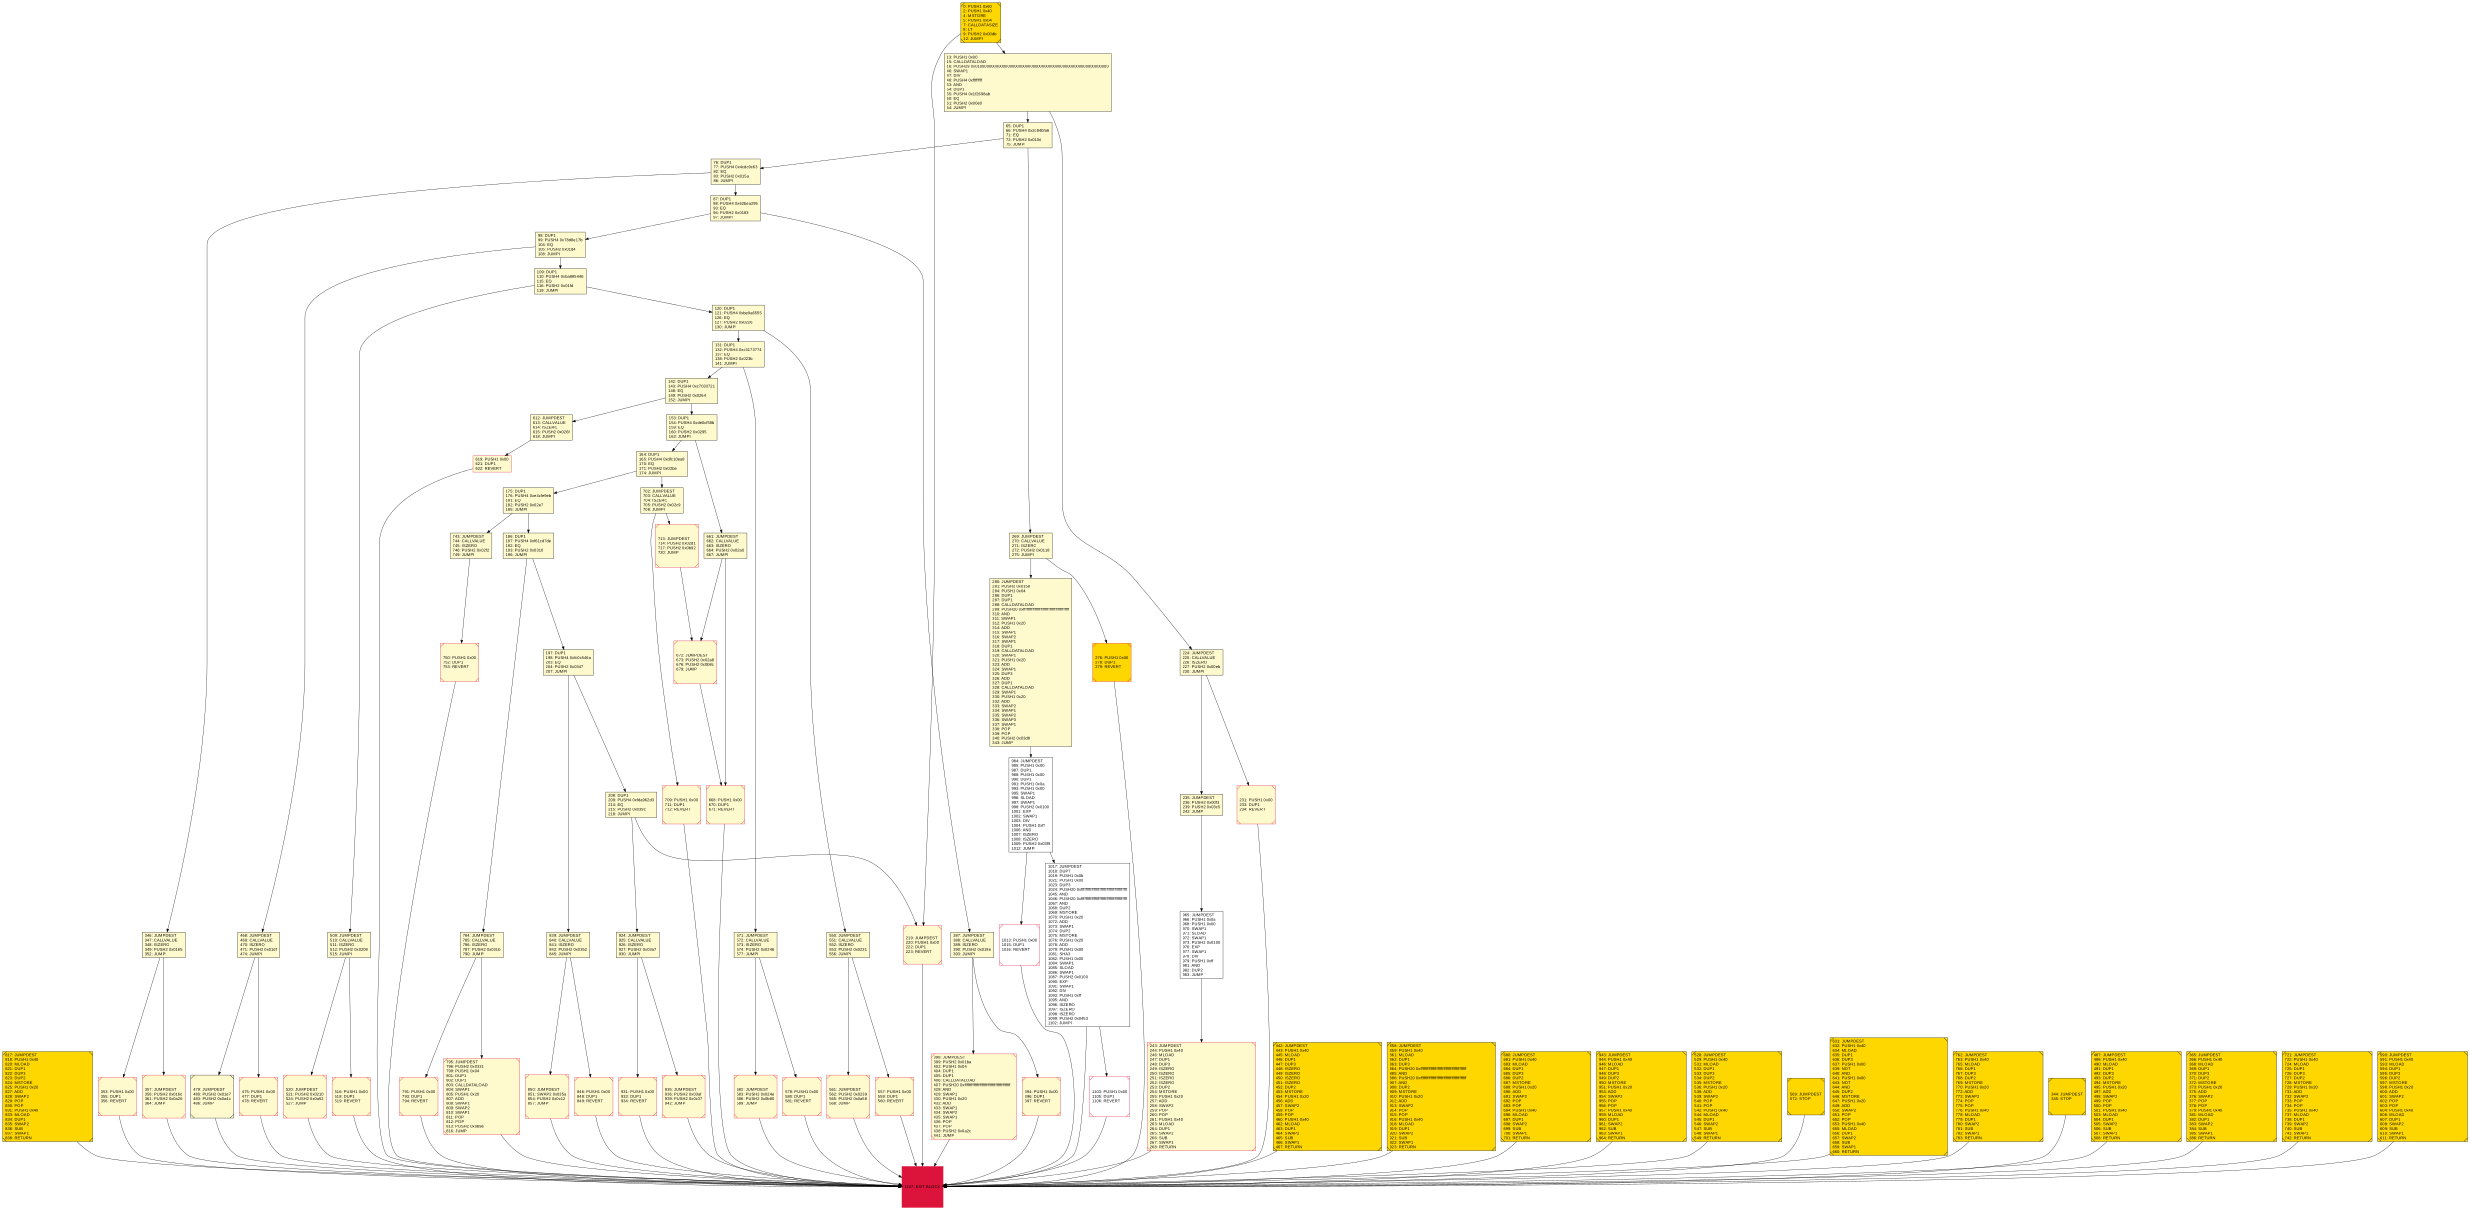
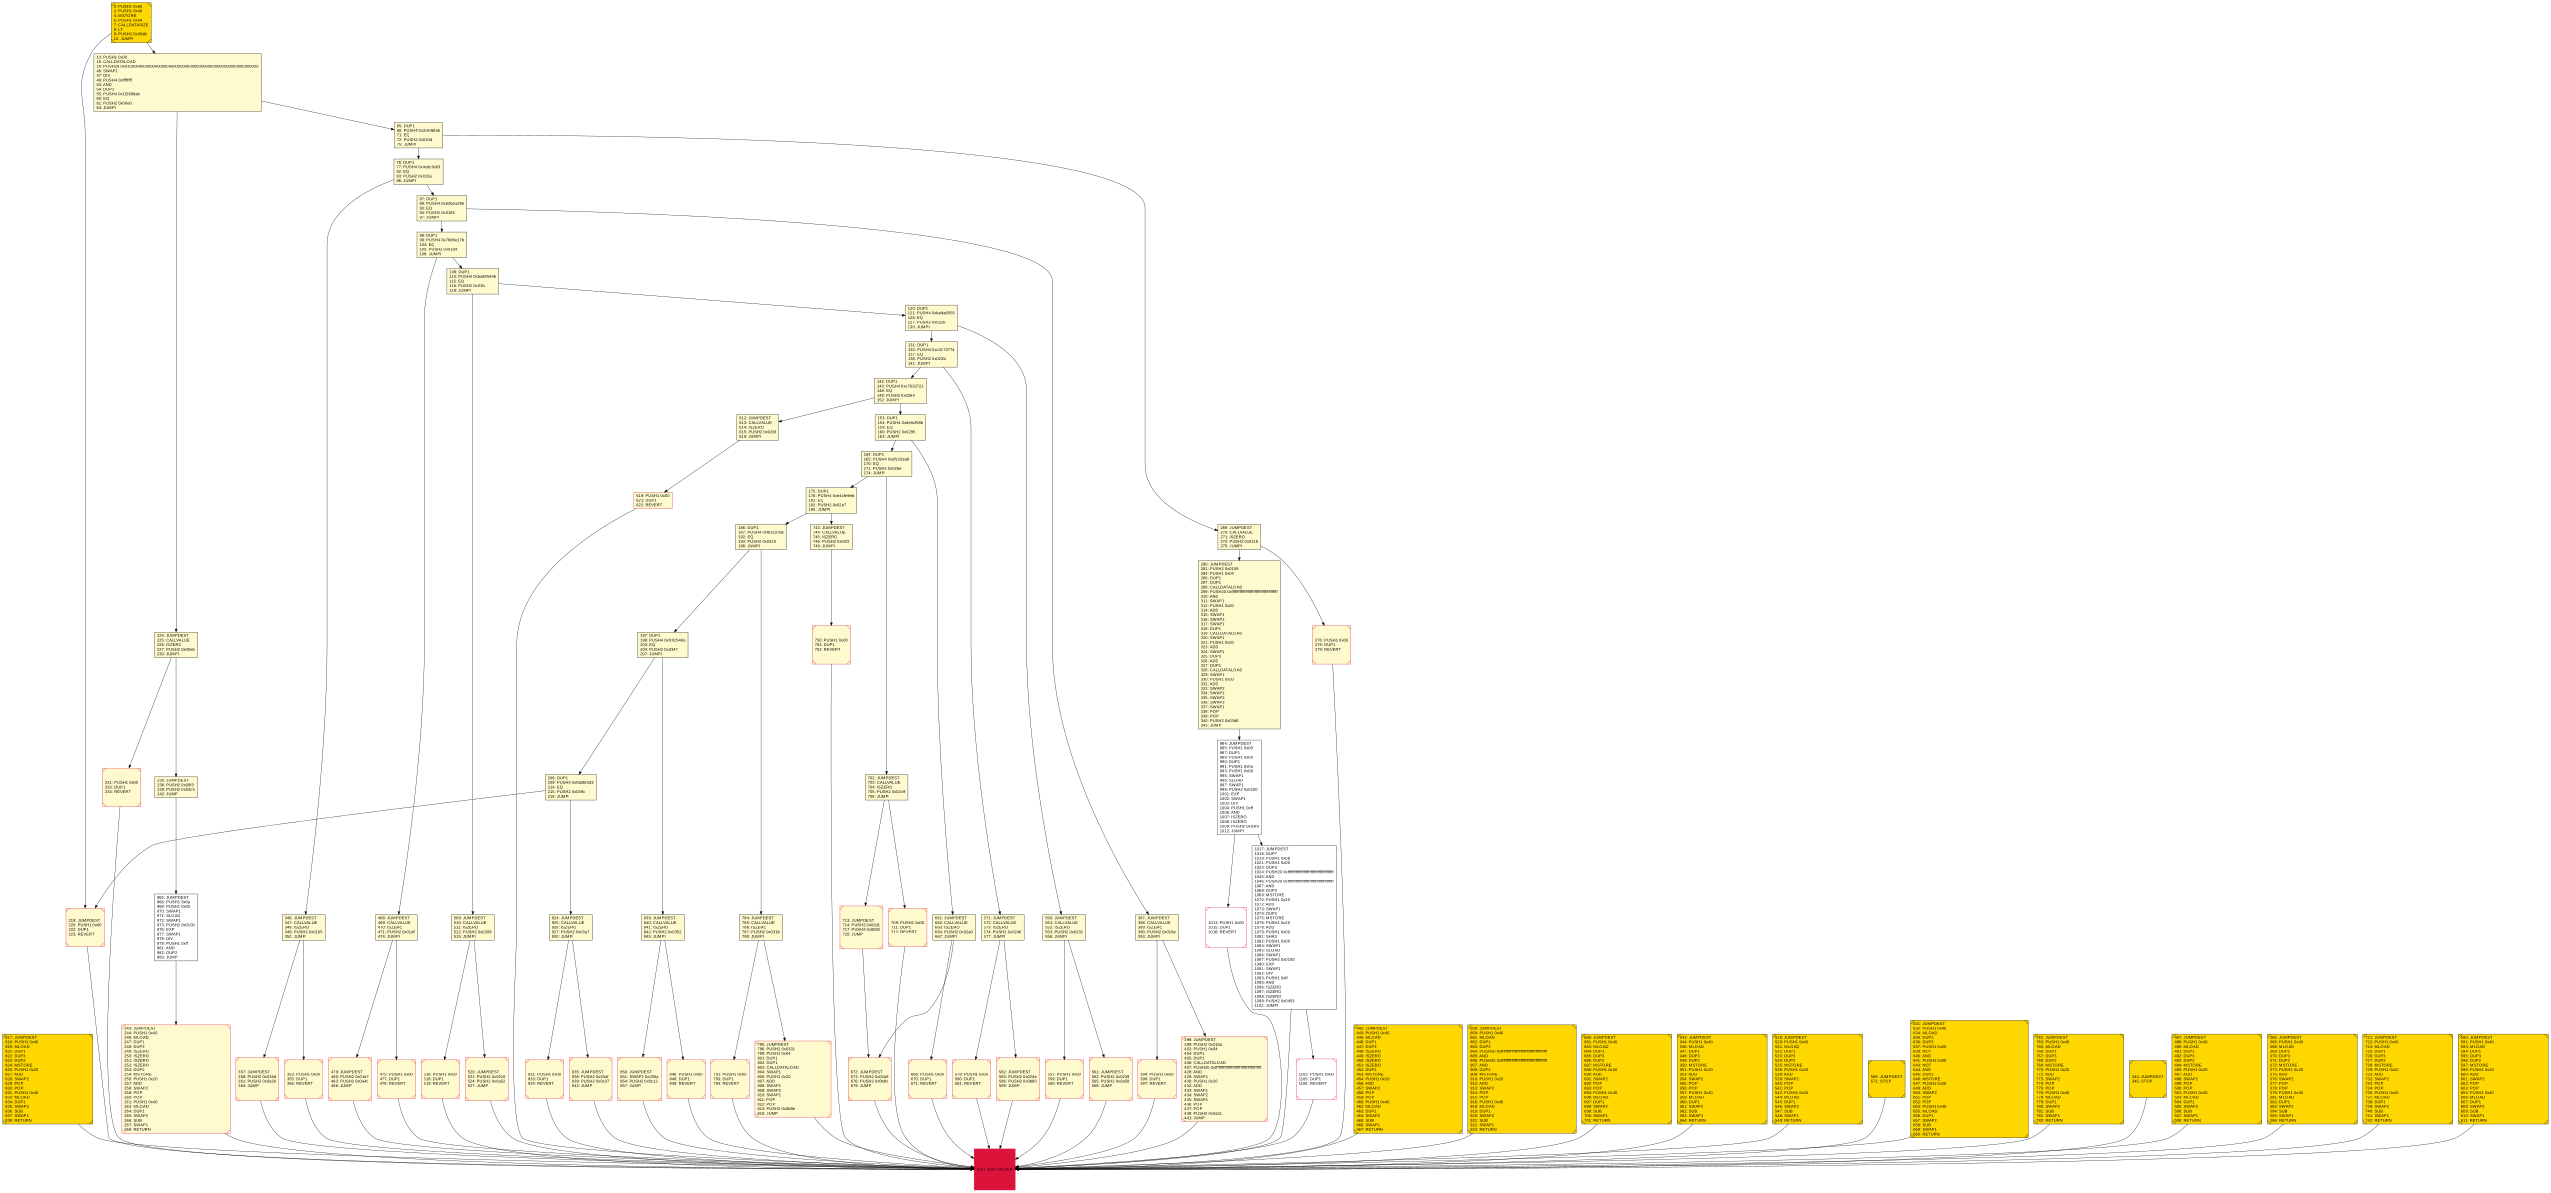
node "276: PUSH1 0x00 278: DUP1 279: REVERT": fillcolor gold -> lemonchiffon
edge "672: JUMPDEST 673: PUSH2 0x02a8 676: PUSH2 0x0b8c 679: JUMP" -> "668: PUSH1 0x00 670: DUP1 671: REVERT": now "672: JUMPDEST 673: PUSH2 0x02a8 676: PUSH2 0x0b8c 679: JUMP" -> "1107: EXIT BLOCK"
node "479: JUMPDEST 480: PUSH2 0x01e7 483: PUSH2 0x0a4c 486: JUMP": color black -> crimson
